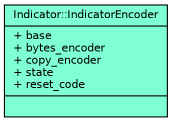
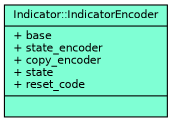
node "Indicator::IndicatorEncoder": text "+ bytes_encoder" -> "+ state_encoder"
